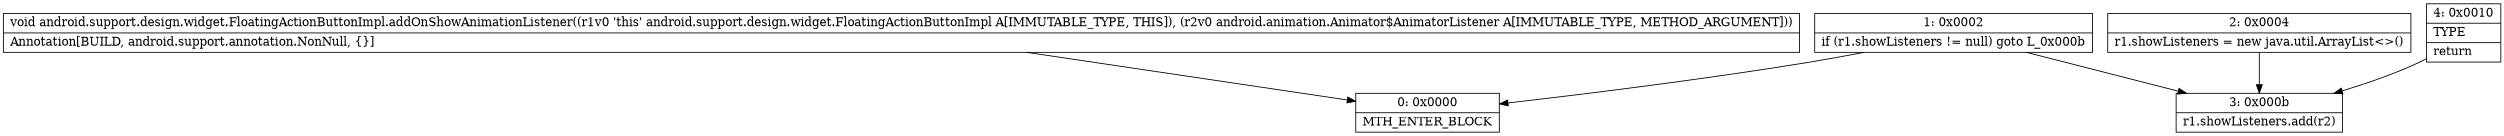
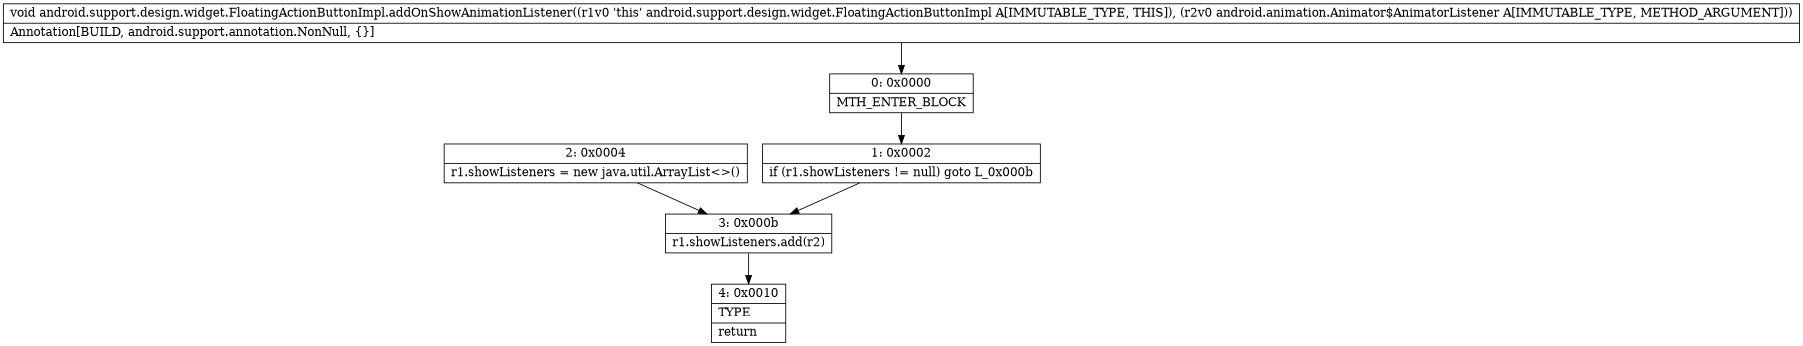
edge "4: 0x0010" -> "3: 0x000b": reversed
edge "1: 0x0002" -> "0: 0x0000": reversed
